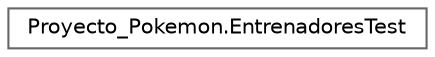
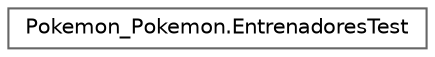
node "Proyecto_Pokemon.EntrenadoresTest": label "Proyecto_Pokemon.EntrenadoresTest" -> "Pokemon_Pokemon.EntrenadoresTest"
